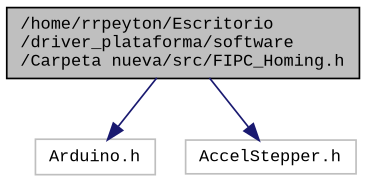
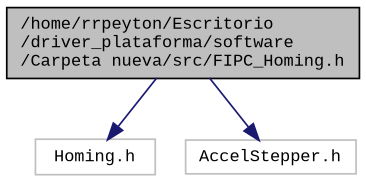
node "Arduino.h": label "Arduino.h" -> "Homing.h"
